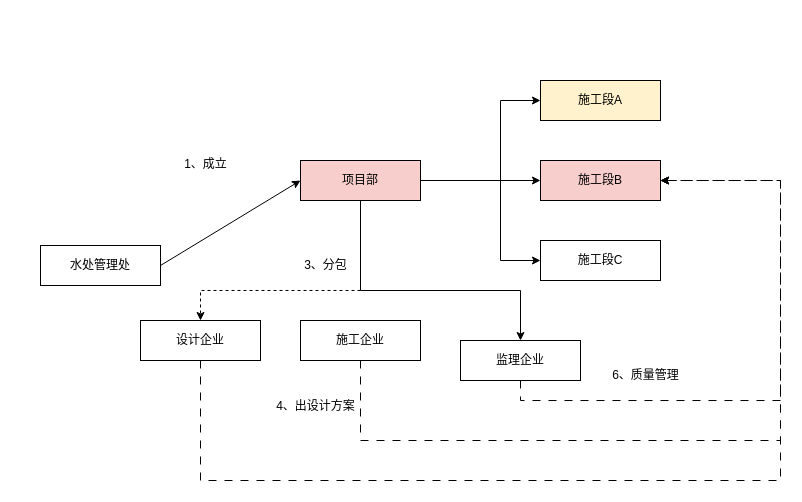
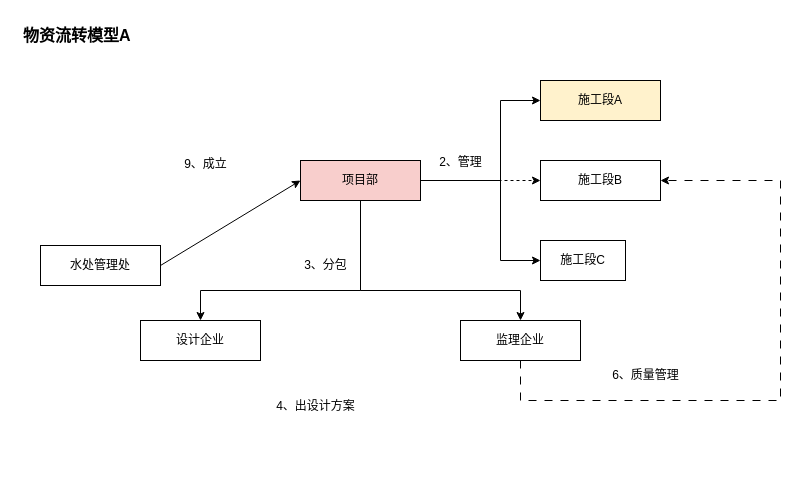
node "物资流转模型A": added
node "2、管理": added
node "1、成立": label "1、成立" -> "9、成立"
edge "项目部" -> "施工段B": style solid -> dashed
node "施工段B": fillcolor #f8cecc -> #ffffff
node "施工段C": size 120x40 -> 85x40
edge "项目部" -> "设计企业": style dashed -> solid
node "施工企业": removed
node "监理企业": moved (521, 361) -> (521, 341)
edge "施工企业" -> "施工段B": removed
edge "设计企业" -> "施工段B": removed
